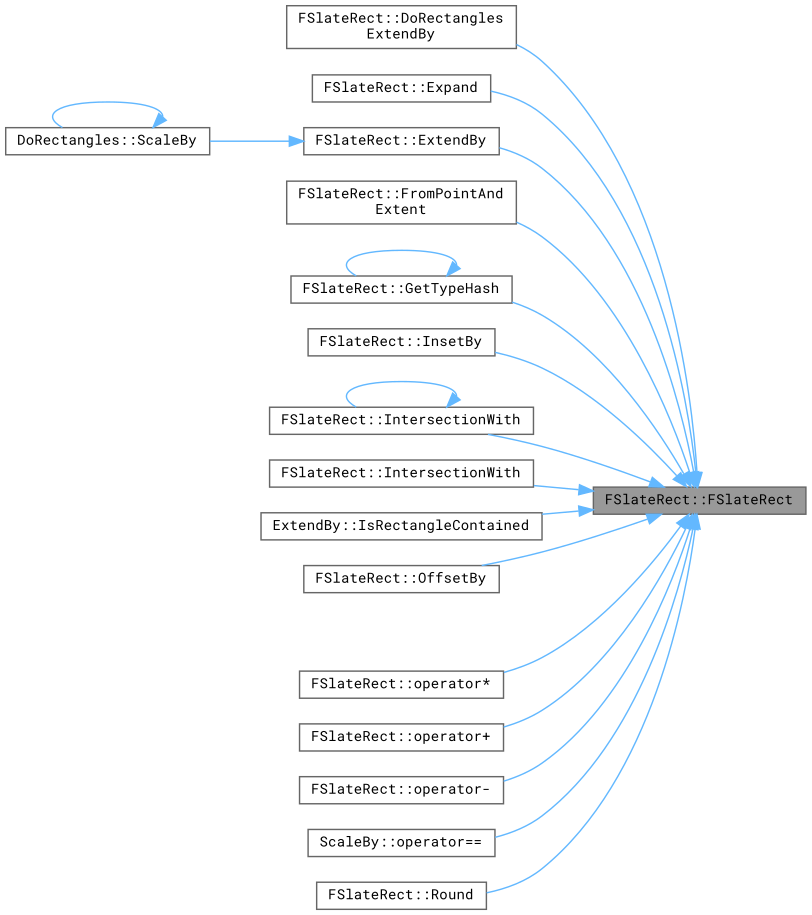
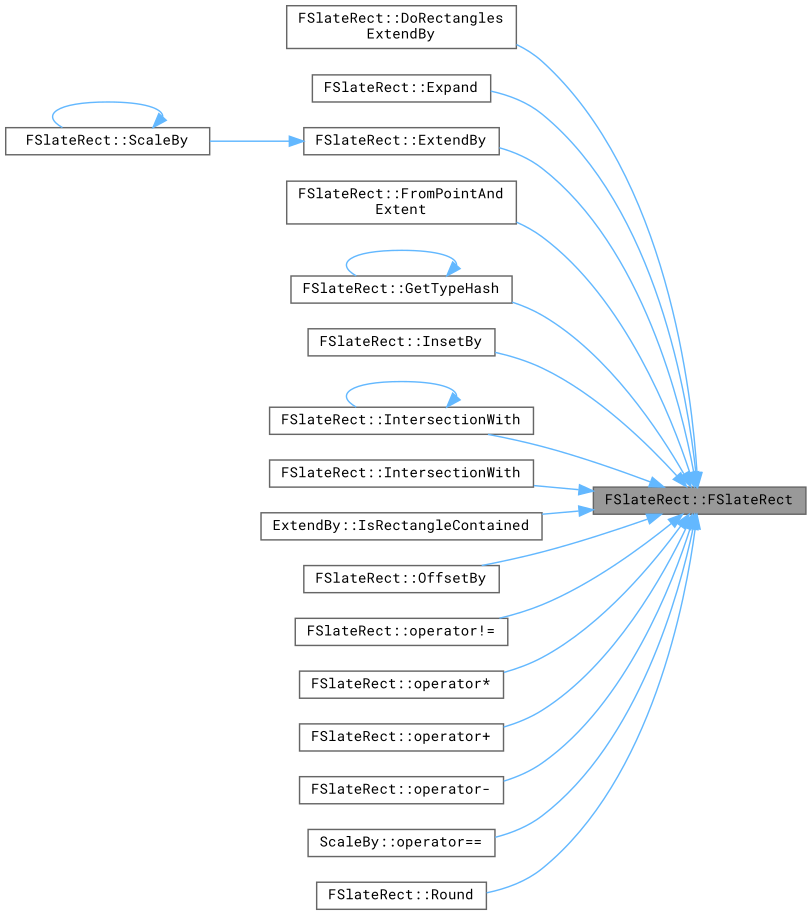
node "DoRectangles::ScaleBy": label "DoRectangles::ScaleBy" -> "FSlateRect::ScaleBy"
node "FSlateRect::operator!=": added
